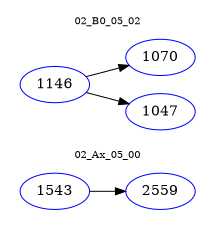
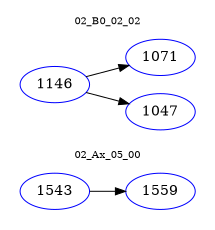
cluster "02_B0_05_02": label "02_B0_05_02" -> "02_B0_02_02"
node "1070": label "1070" -> "1071"
node "2559": label "2559" -> "1559"
